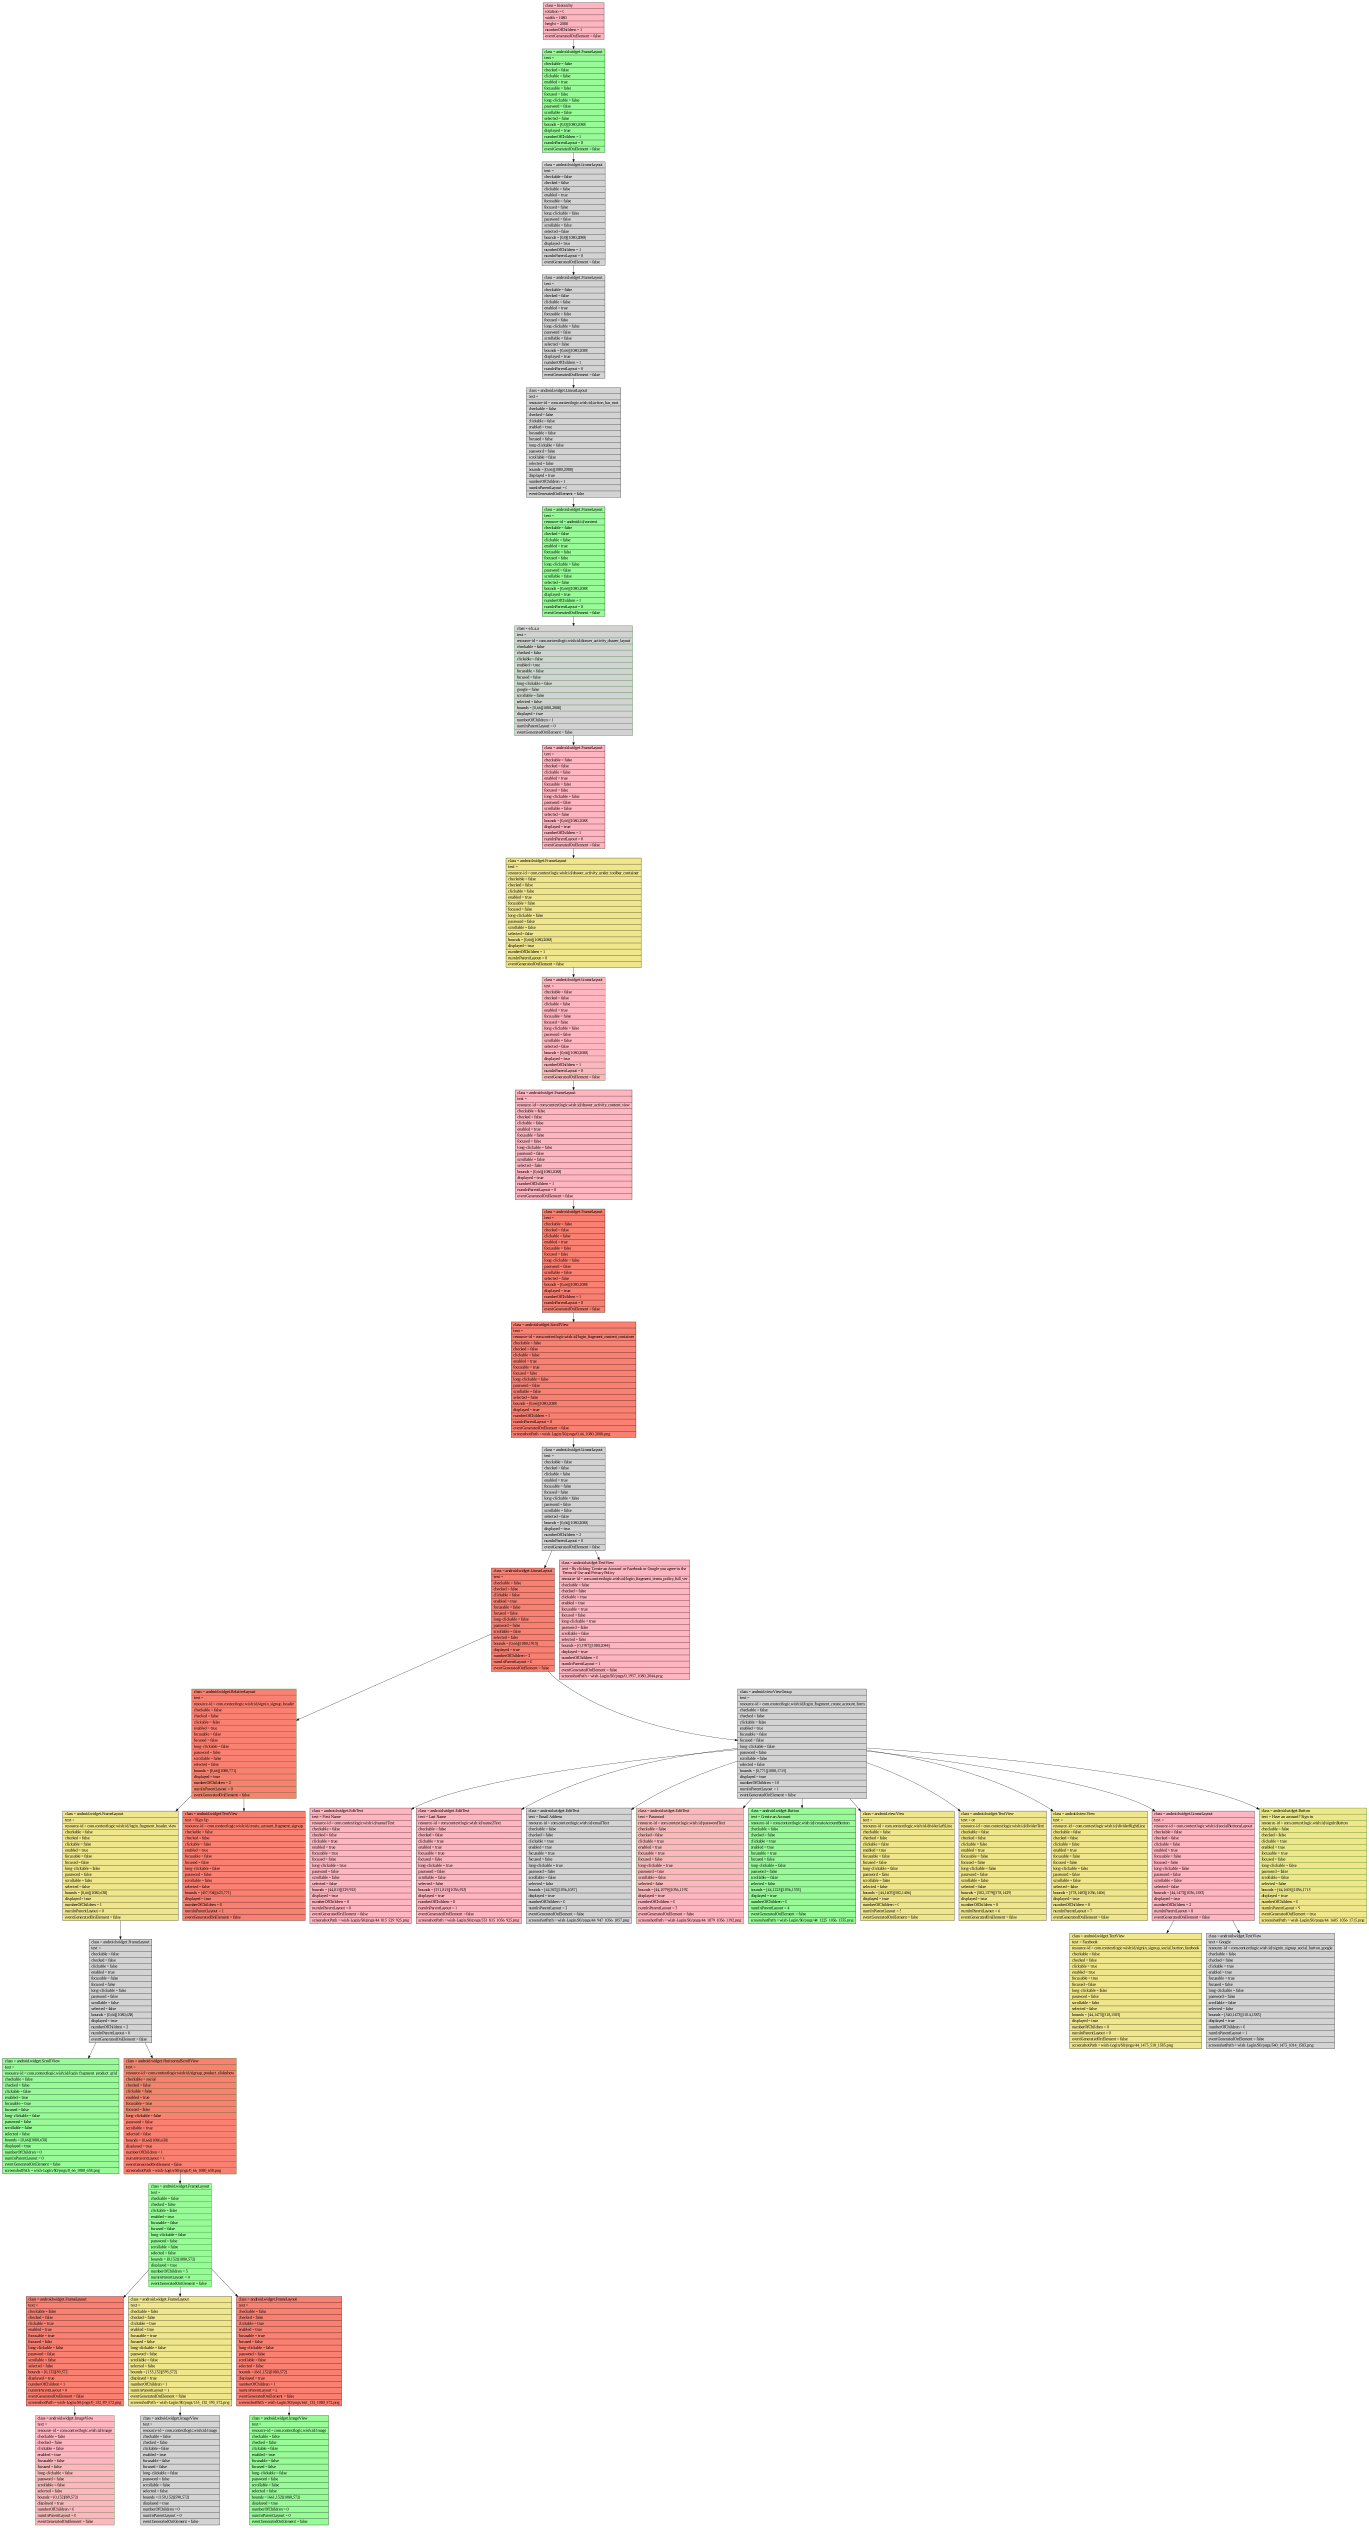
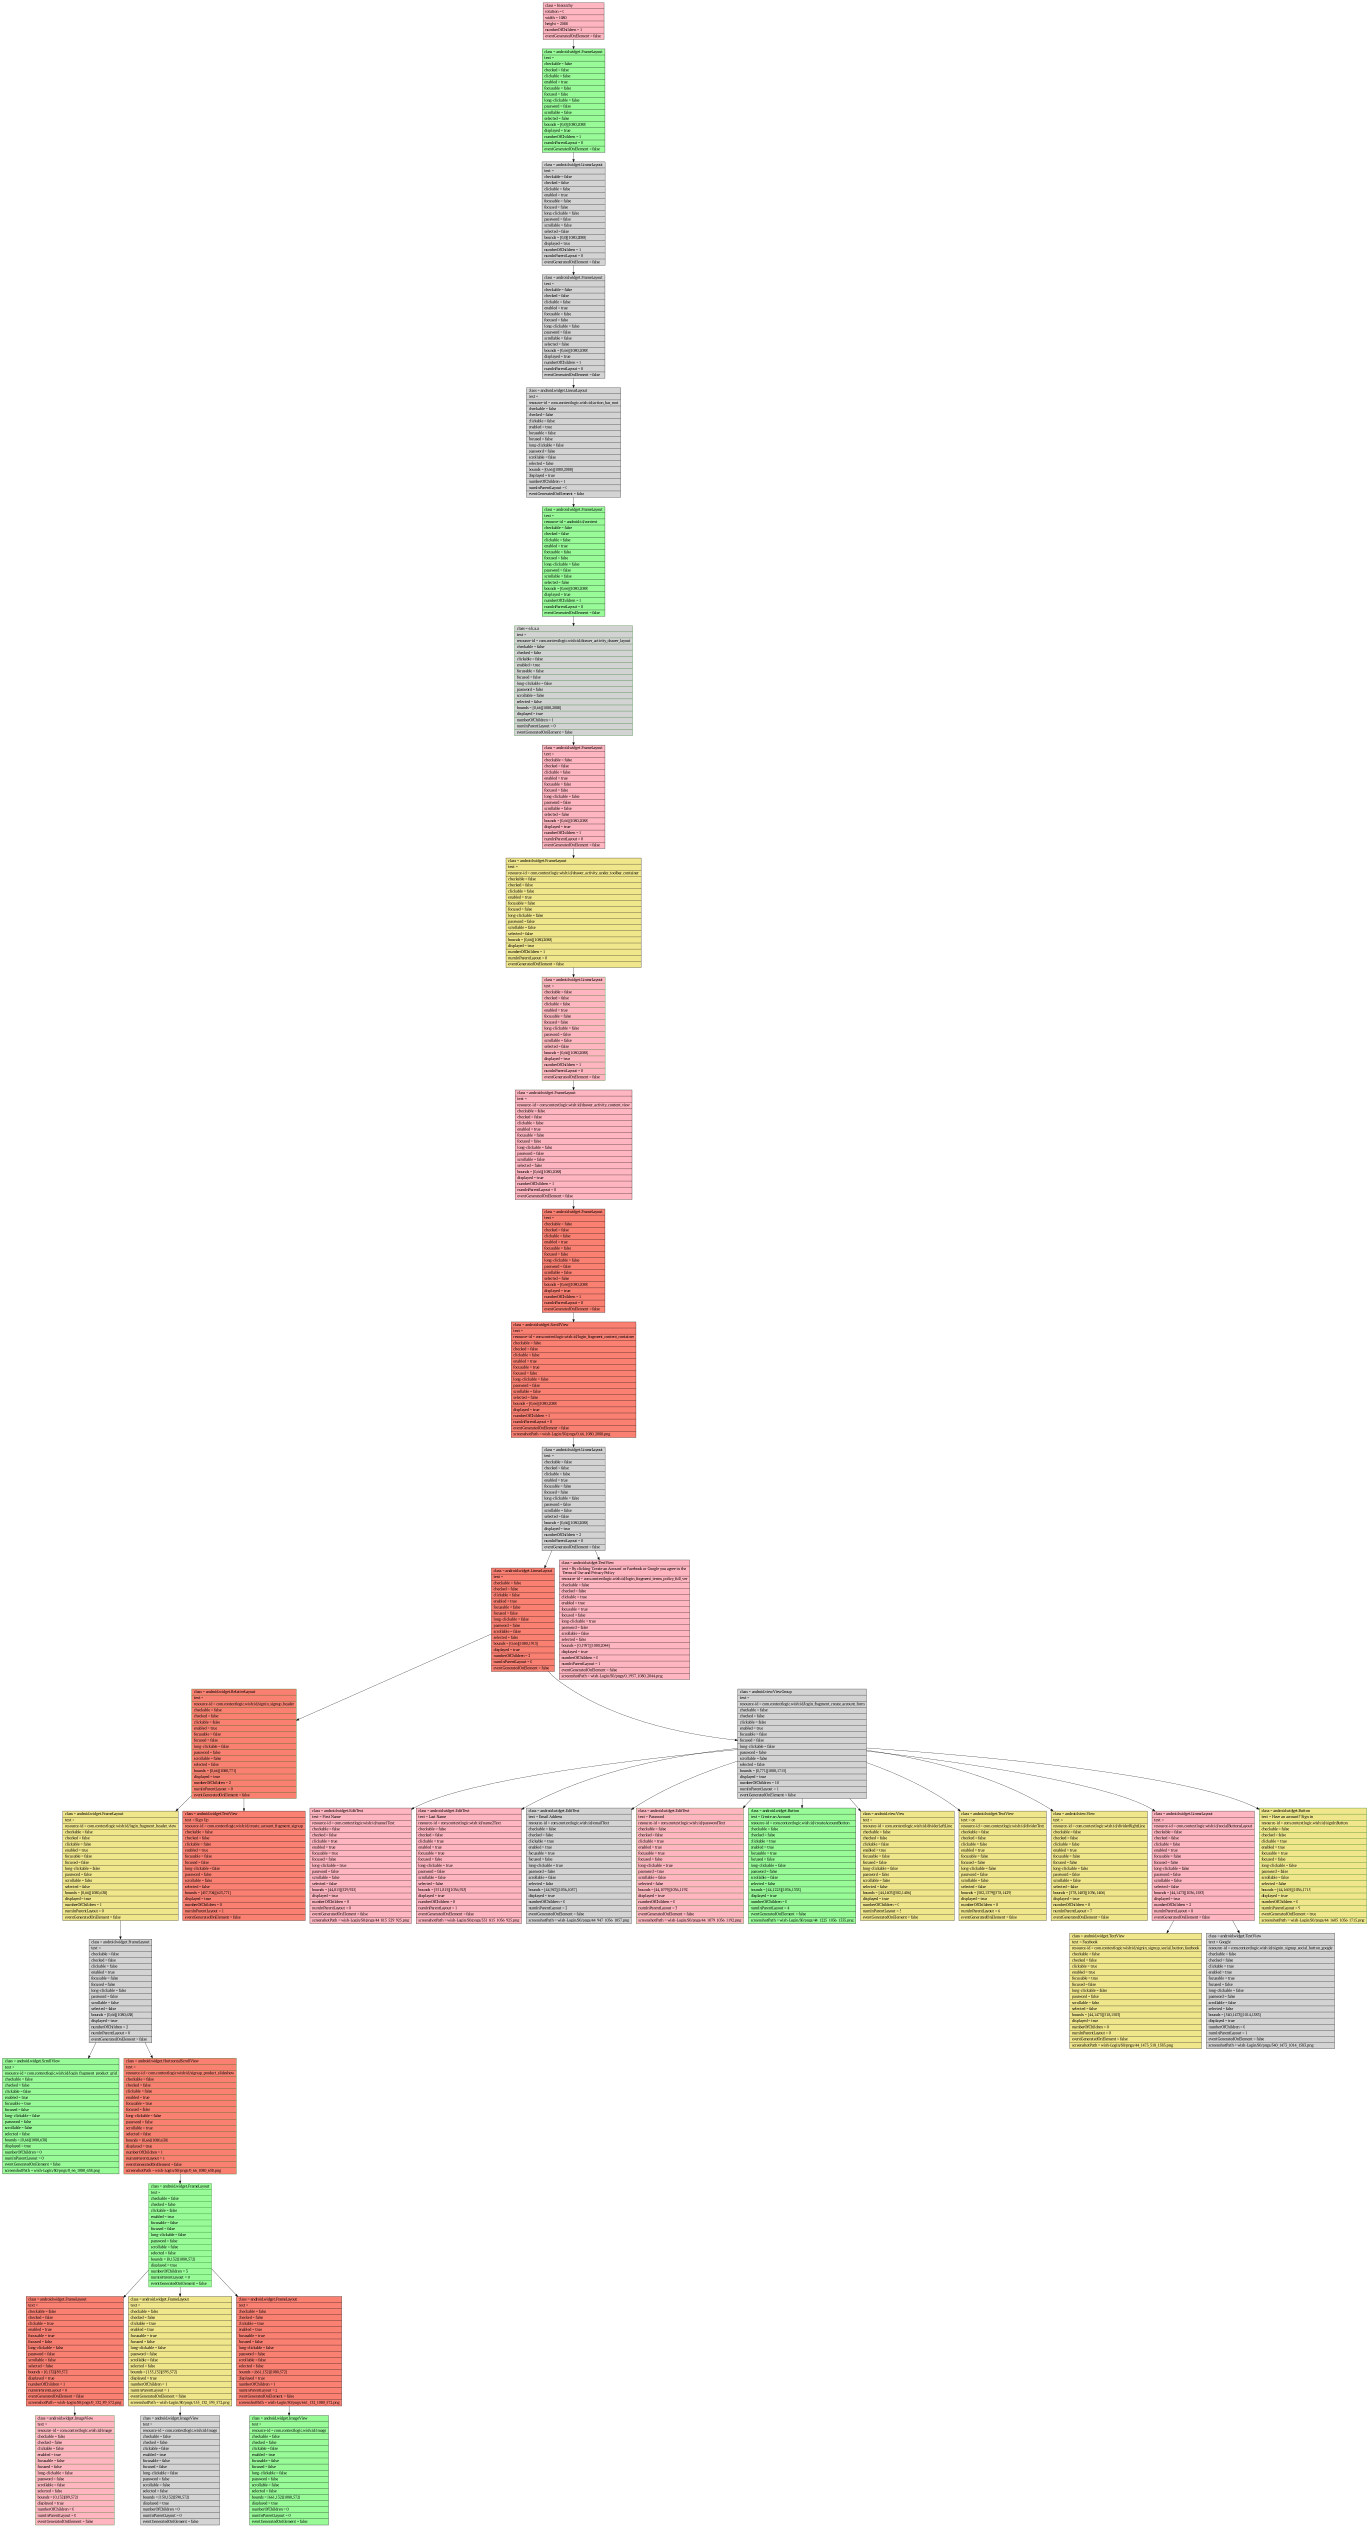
node "class = e.k.a.a": text "google = false" -> "password = false"
node "class = android.widget.HorizontalScrollView": text "checkable = social" -> "checkable = false"
